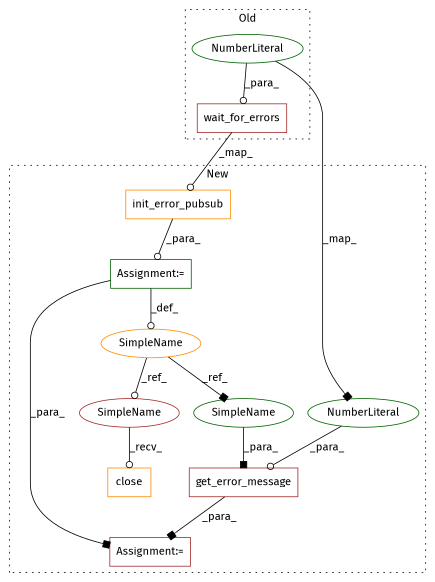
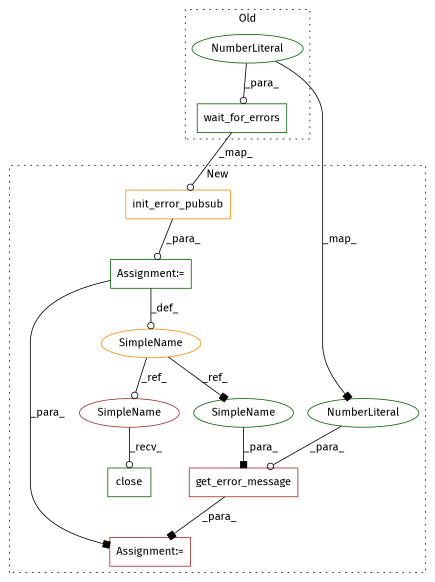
node "wait_for_errors": color brown -> darkgreen
node "close": color darkorange -> darkgreen
